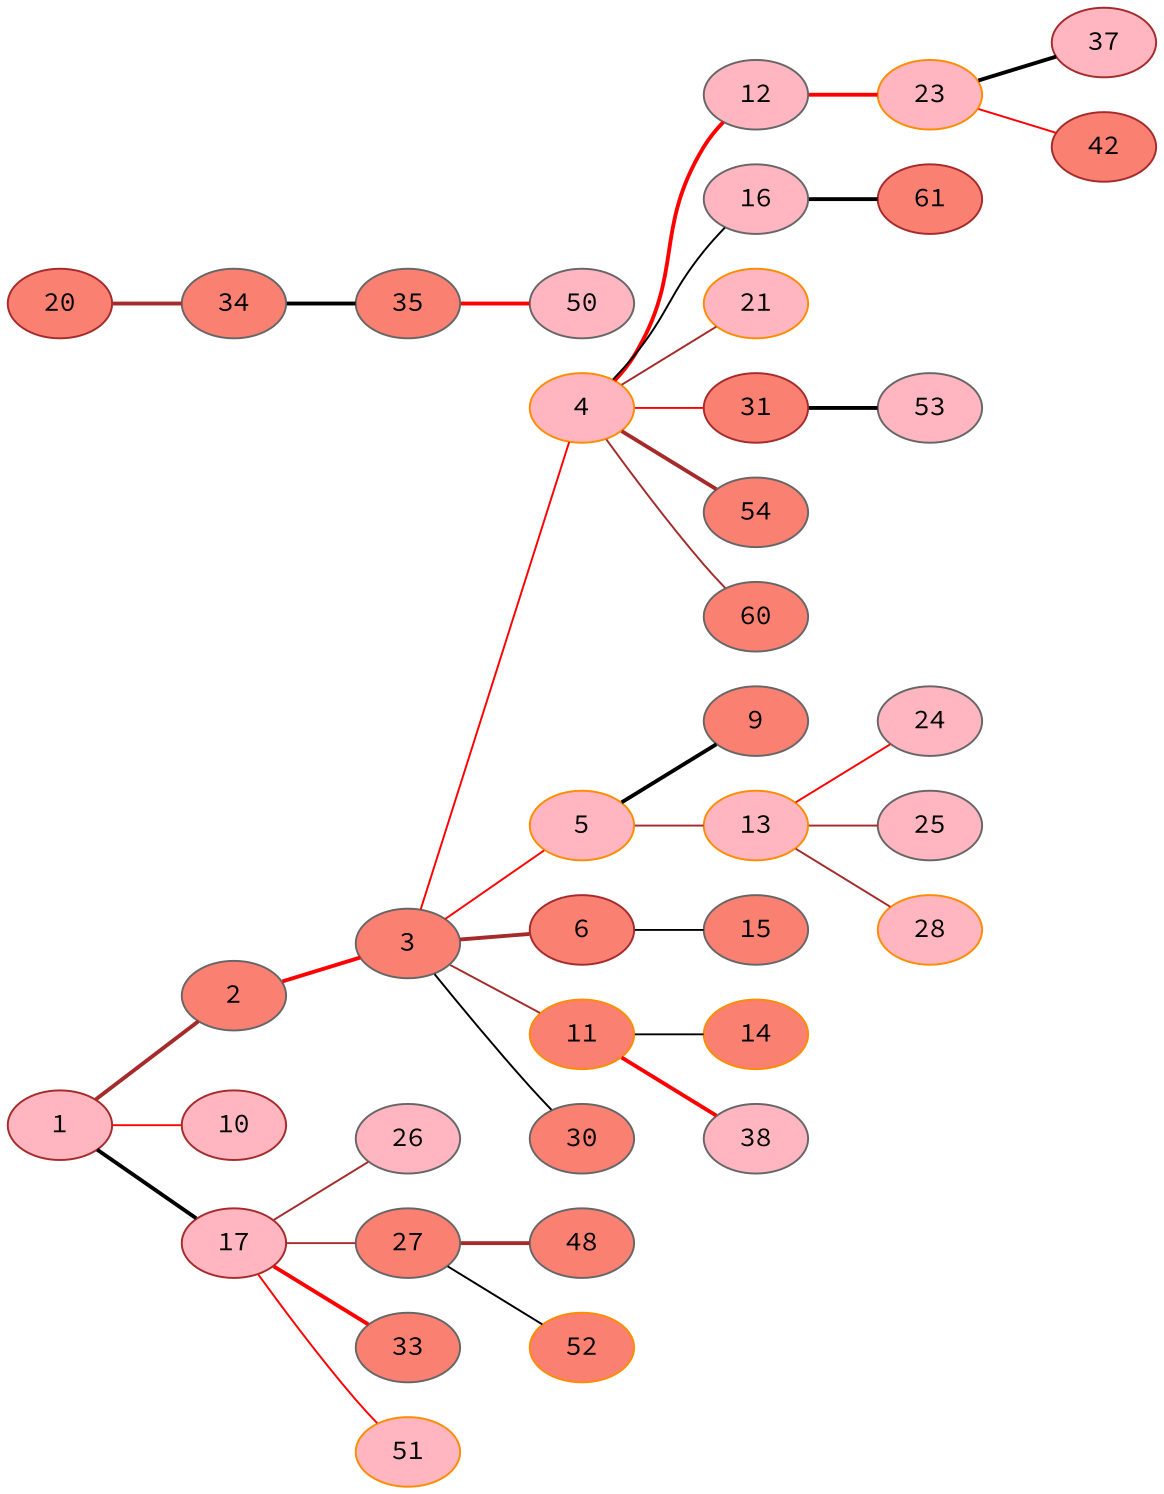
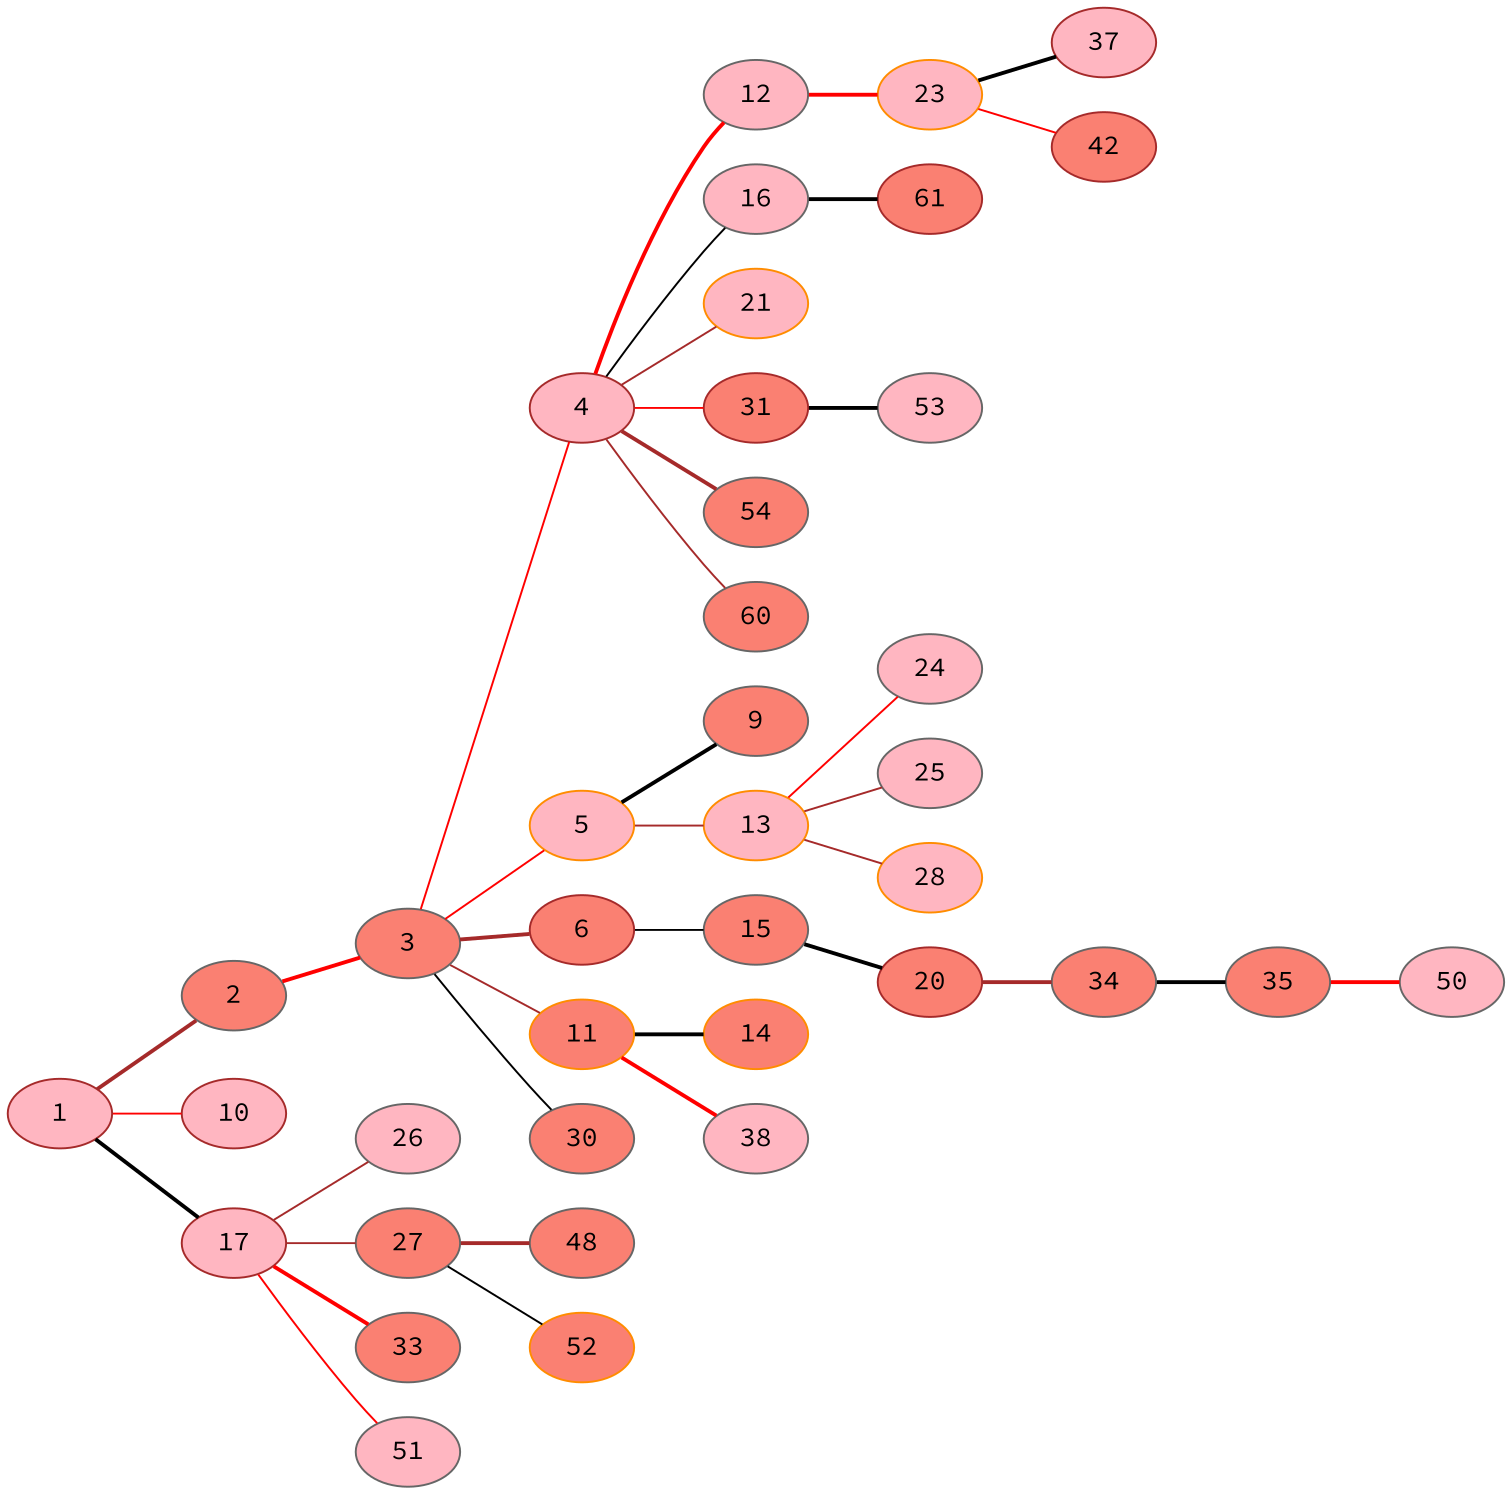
node "4": color darkorange -> brown
edge "15" -- "20": added
edge "11" -- "14": style solid -> bold
node "51": color darkorange -> gray40
